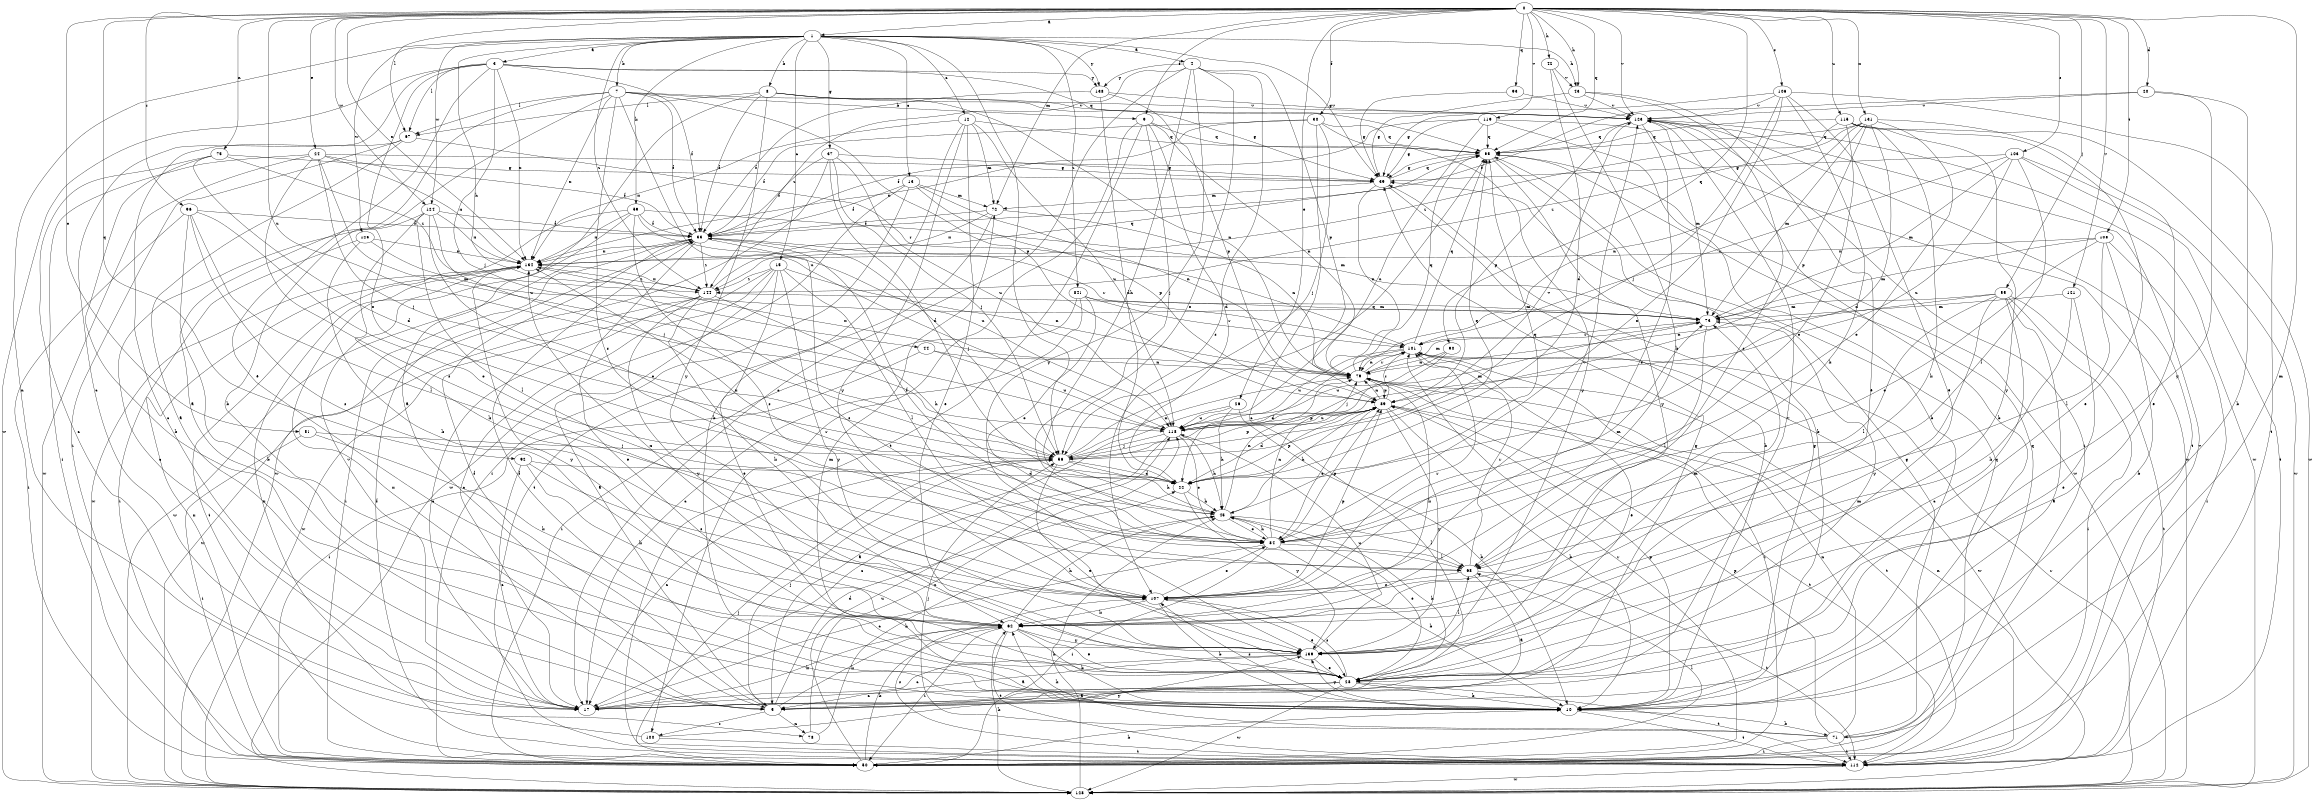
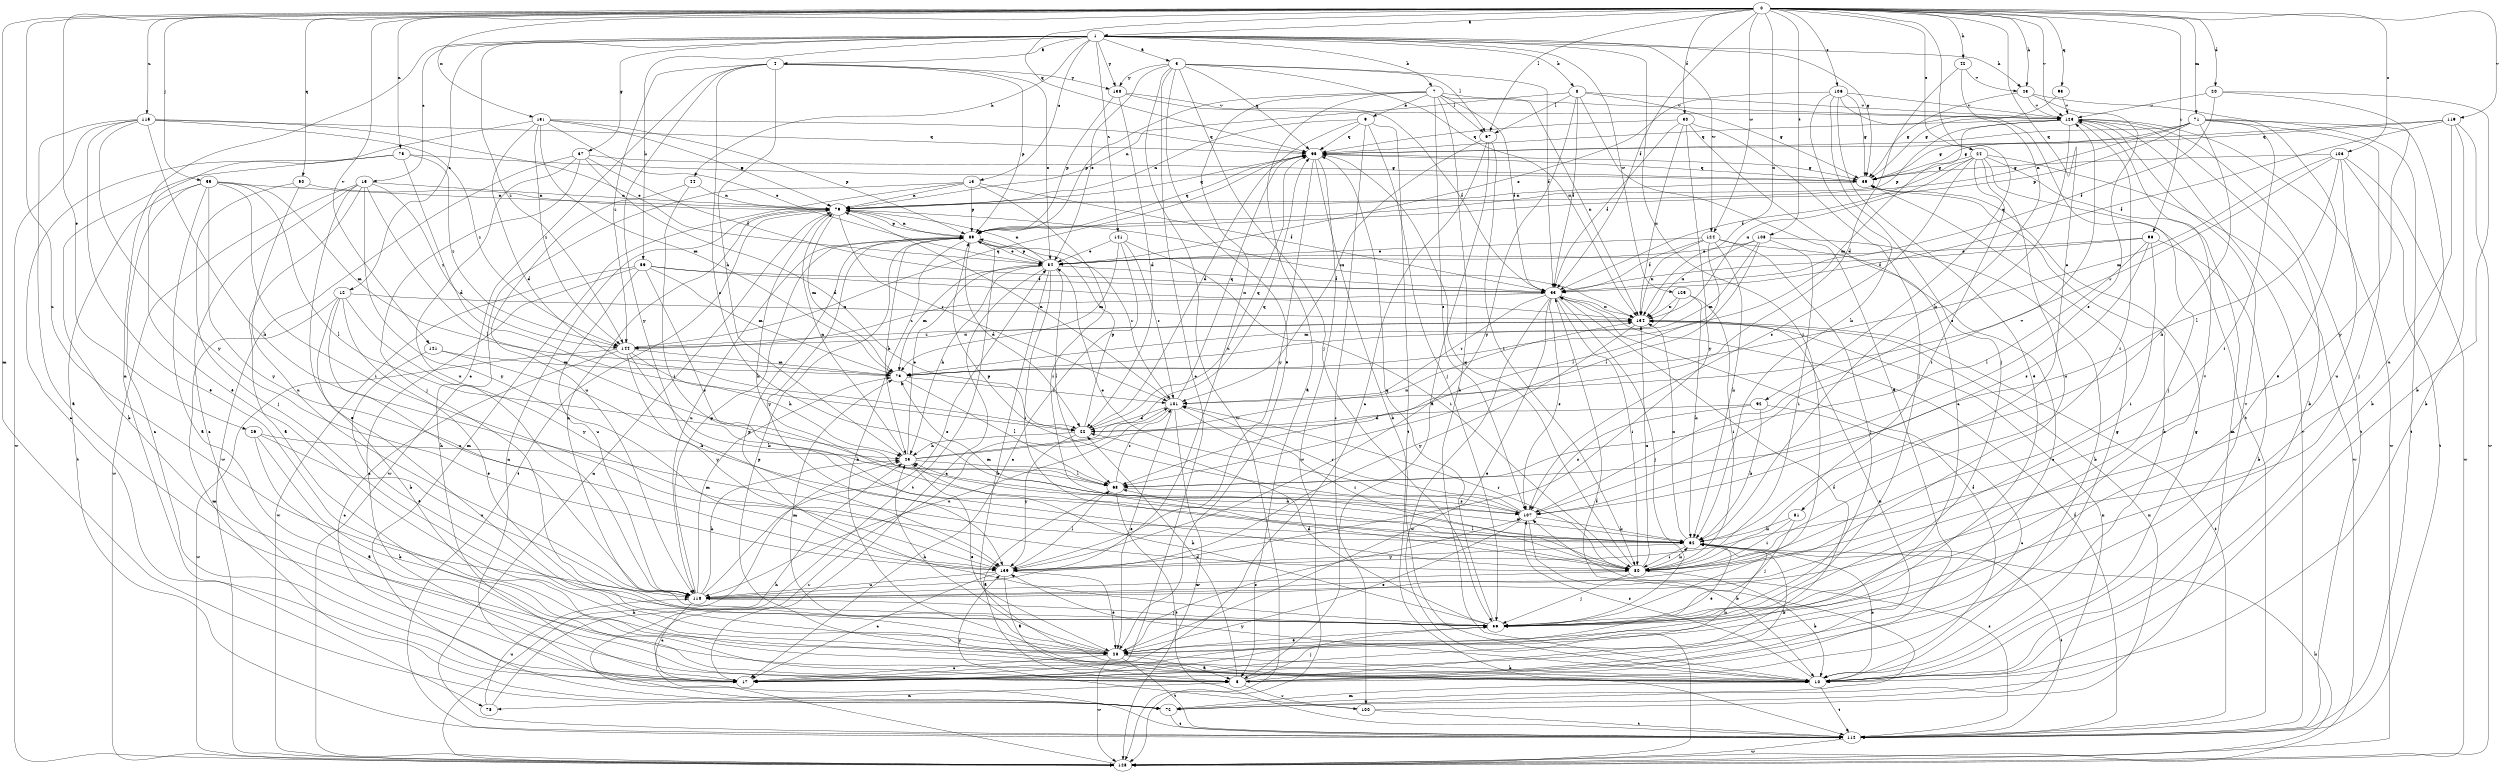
edge "0" -> "9": now "0" -> "33"
edge "12" -> "95": now "89" -> "95"
edge "39" -> "72": now "24" -> "72"
node "841": label "841" -> "141"
edge "59" -> "17": label "v" -> "c"
edge "56" -> "17": removed, label "c"
edge "115" -> "5": added, label "a"
edge "10" -> "71": reversed
node "50": label "50" -> "80"
